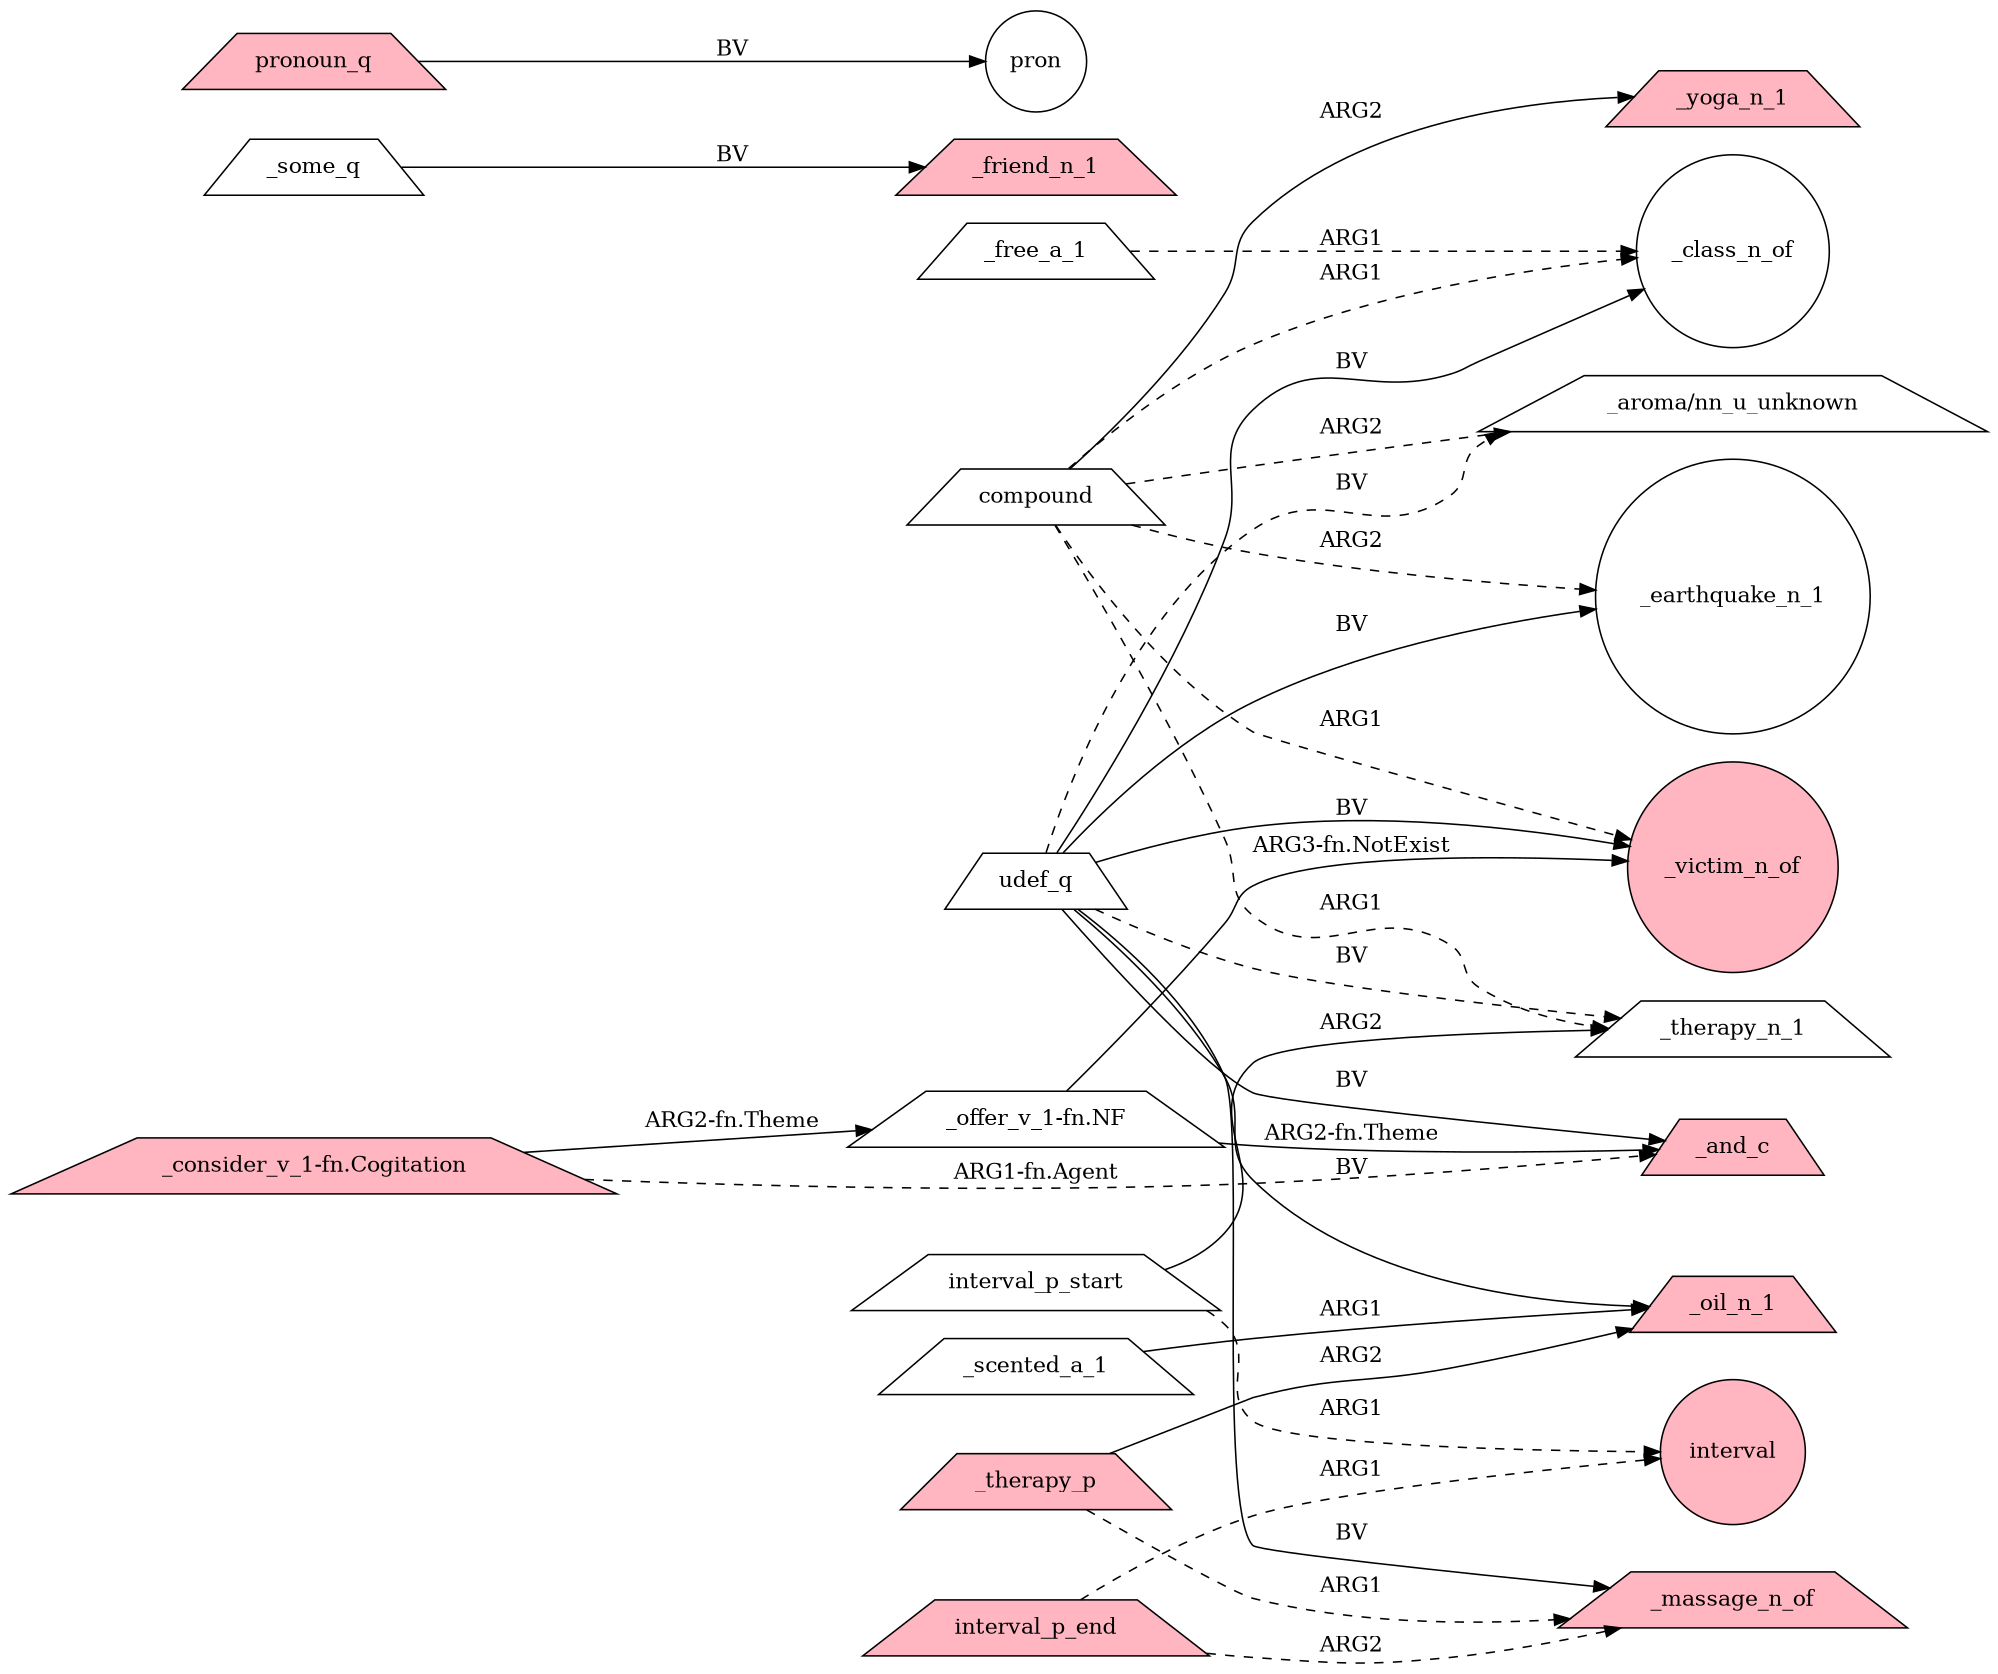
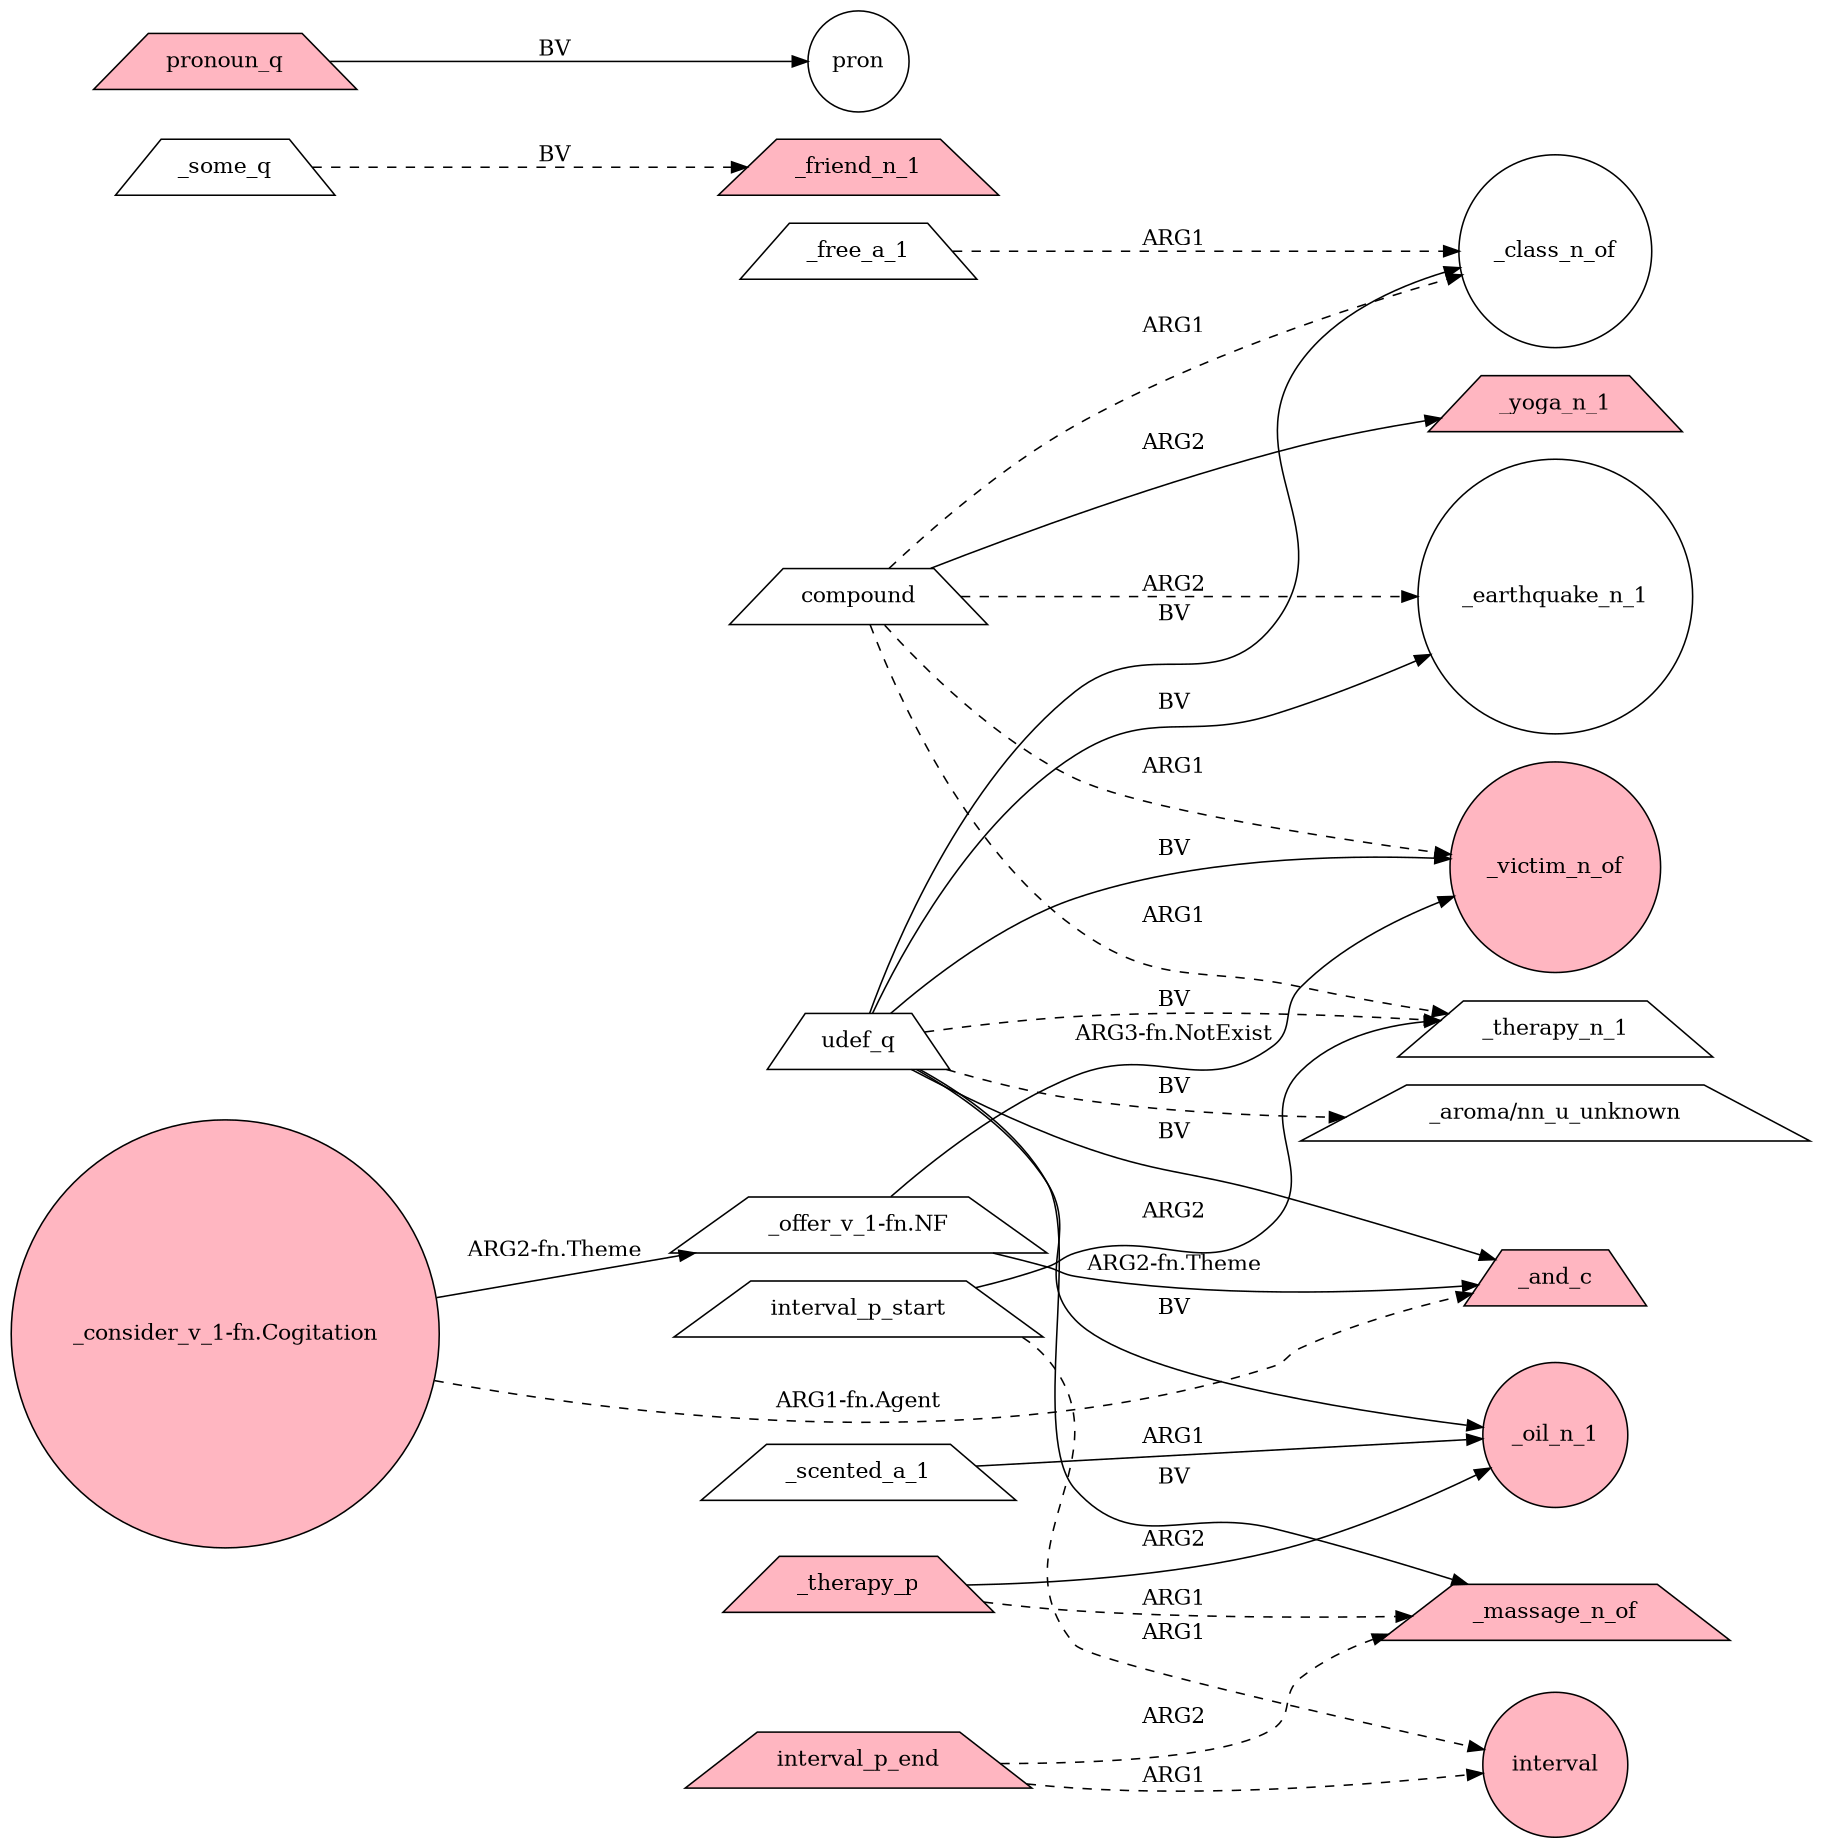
edge "_some_q" -> "_friend_n_1": style solid -> dashed
edge "compound" -> "_aroma/nn_u_unknown": removed, label "ARG2"
node "_consider_v_1-fn.Cogitation": shape trapezium -> circle
node "_oil_n_1": shape trapezium -> circle
